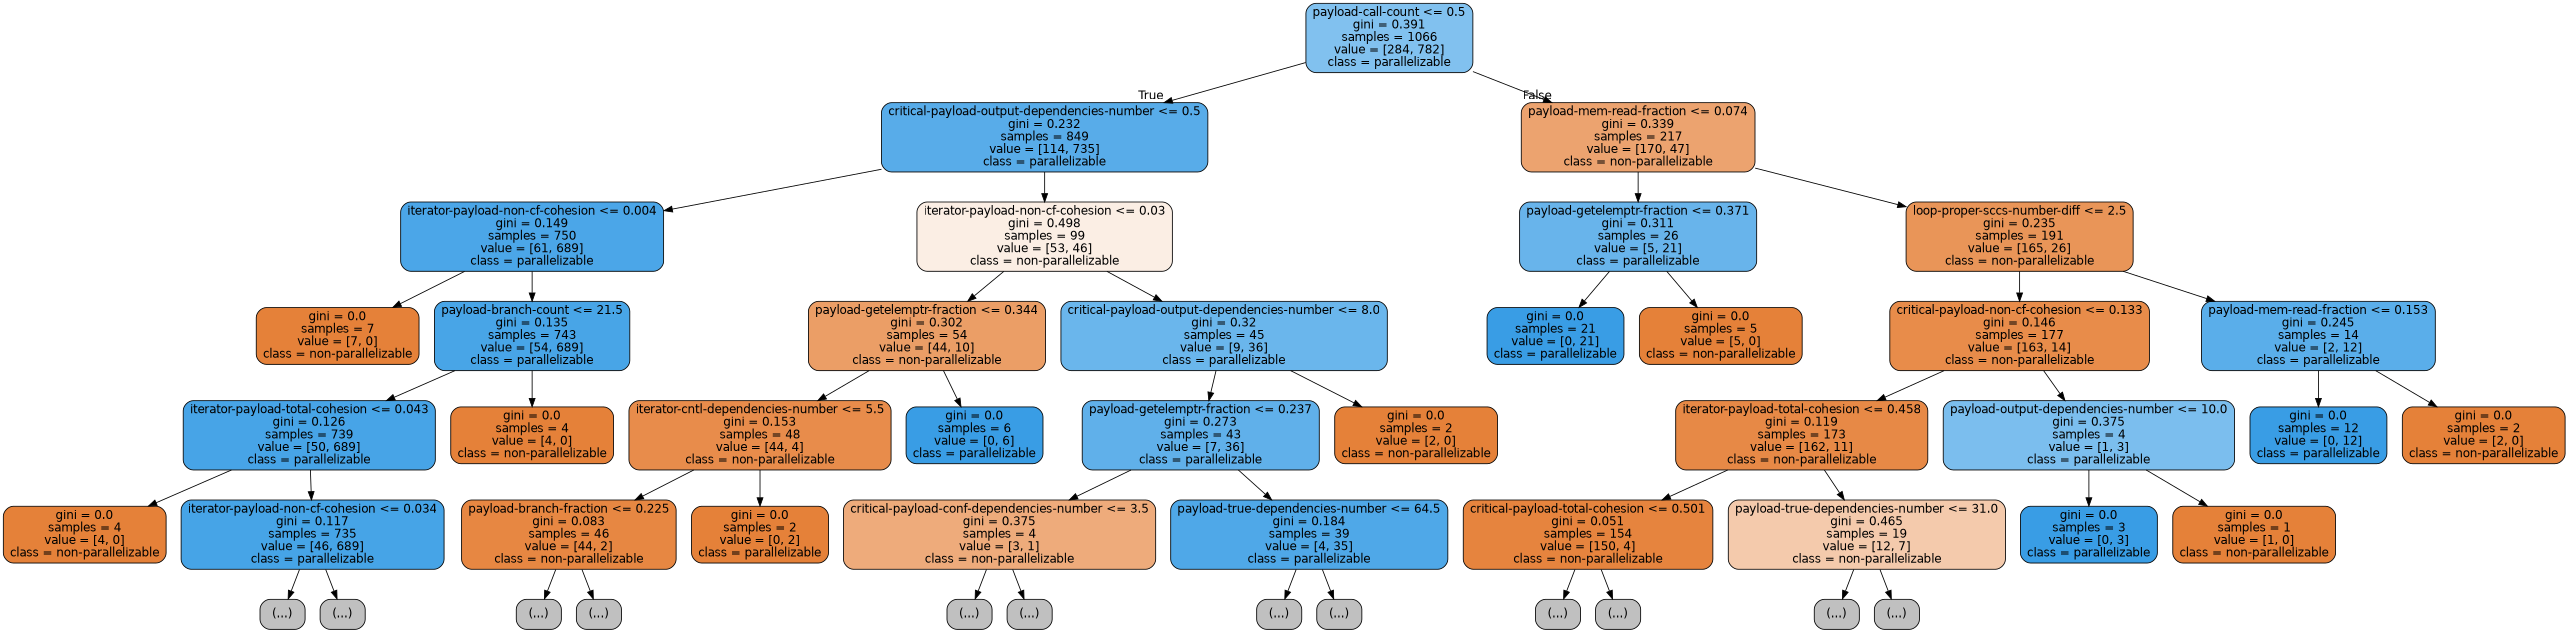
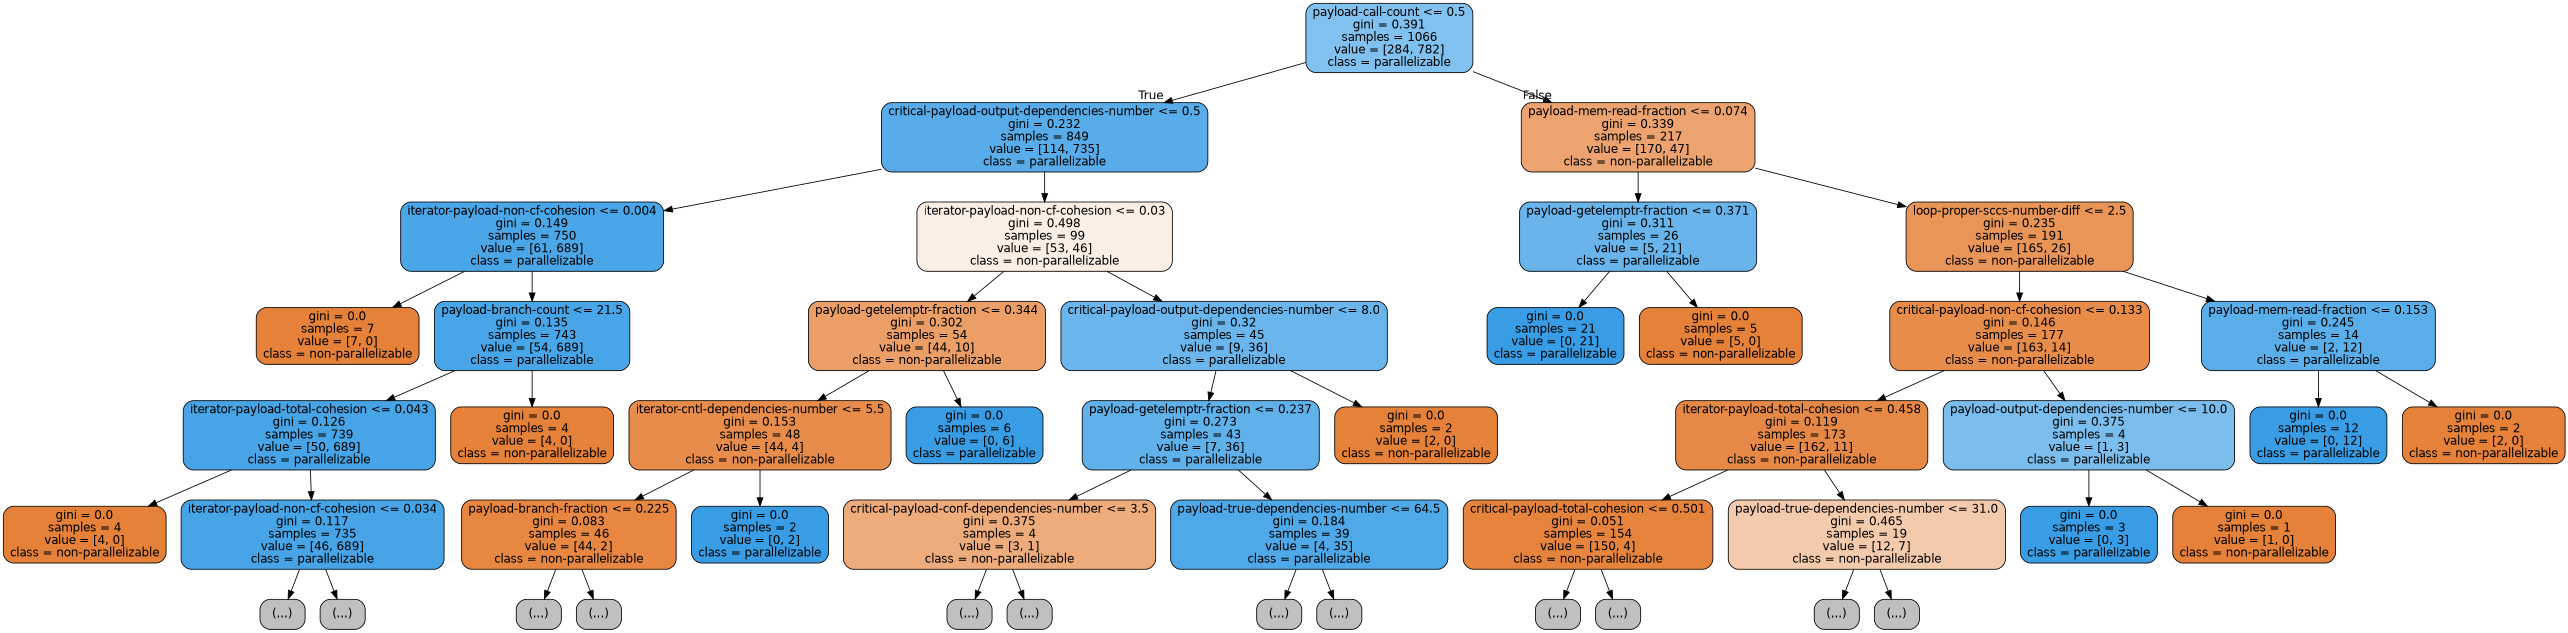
node "gini = 0.0 samples = 2 value = [0, 2] class = parallelizable": fillcolor #e58139ff -> #399de5ff
